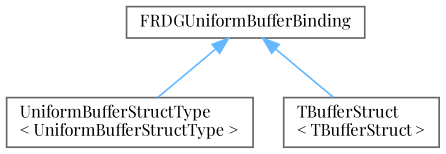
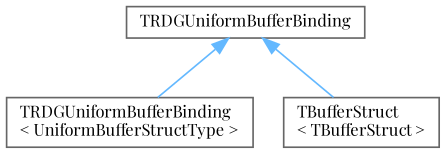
node "FRDGUniformBufferBinding": label "FRDGUniformBufferBinding" -> "TRDGUniformBufferBinding"
node "UniformBufferStructType < UniformBufferStructType >": label "UniformBufferStructType < UniformBufferStructType >" -> "TRDGUniformBufferBinding < UniformBufferStructType >"
